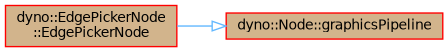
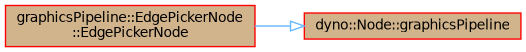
node "dyno::EdgePickerNode ::EdgePickerNode": label "dyno::EdgePickerNode ::EdgePickerNode" -> "graphicsPipeline::EdgePickerNode ::EdgePickerNode"
